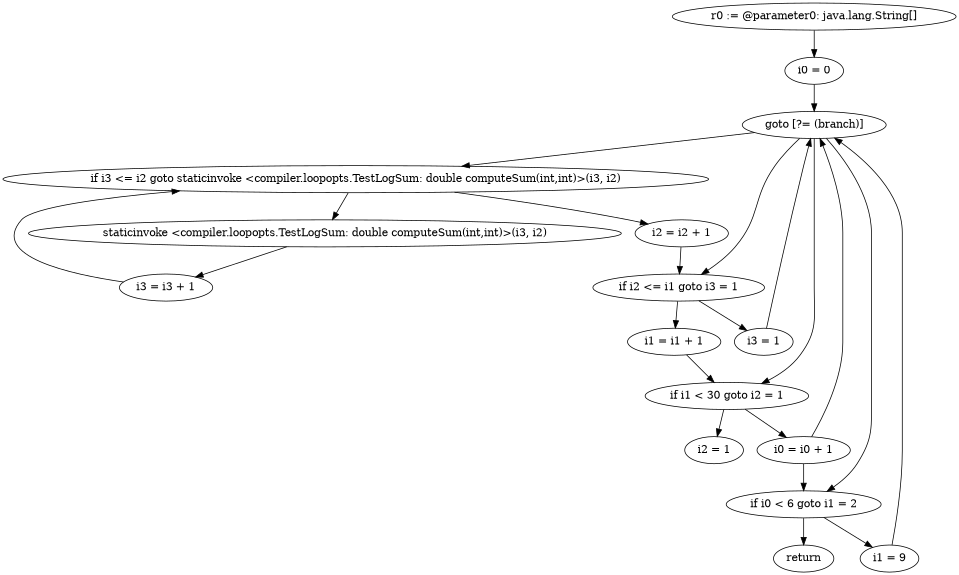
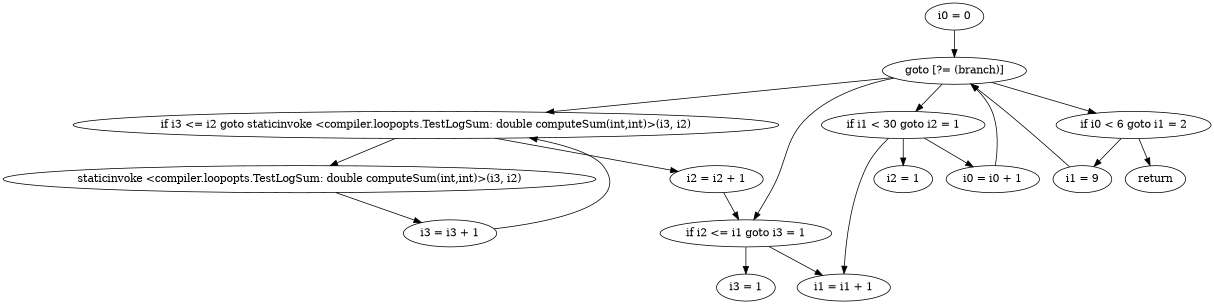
node "r0 := @parameter0: java.lang.String[]": removed
edge "i3 = 1" -> "goto [?= (branch)]": removed
edge "i1 = i1 + 1" -> "if i1 < 30 goto i2 = 1": reversed
edge "i0 = i0 + 1" -> "if i0 < 6 goto i1 = 2": removed
